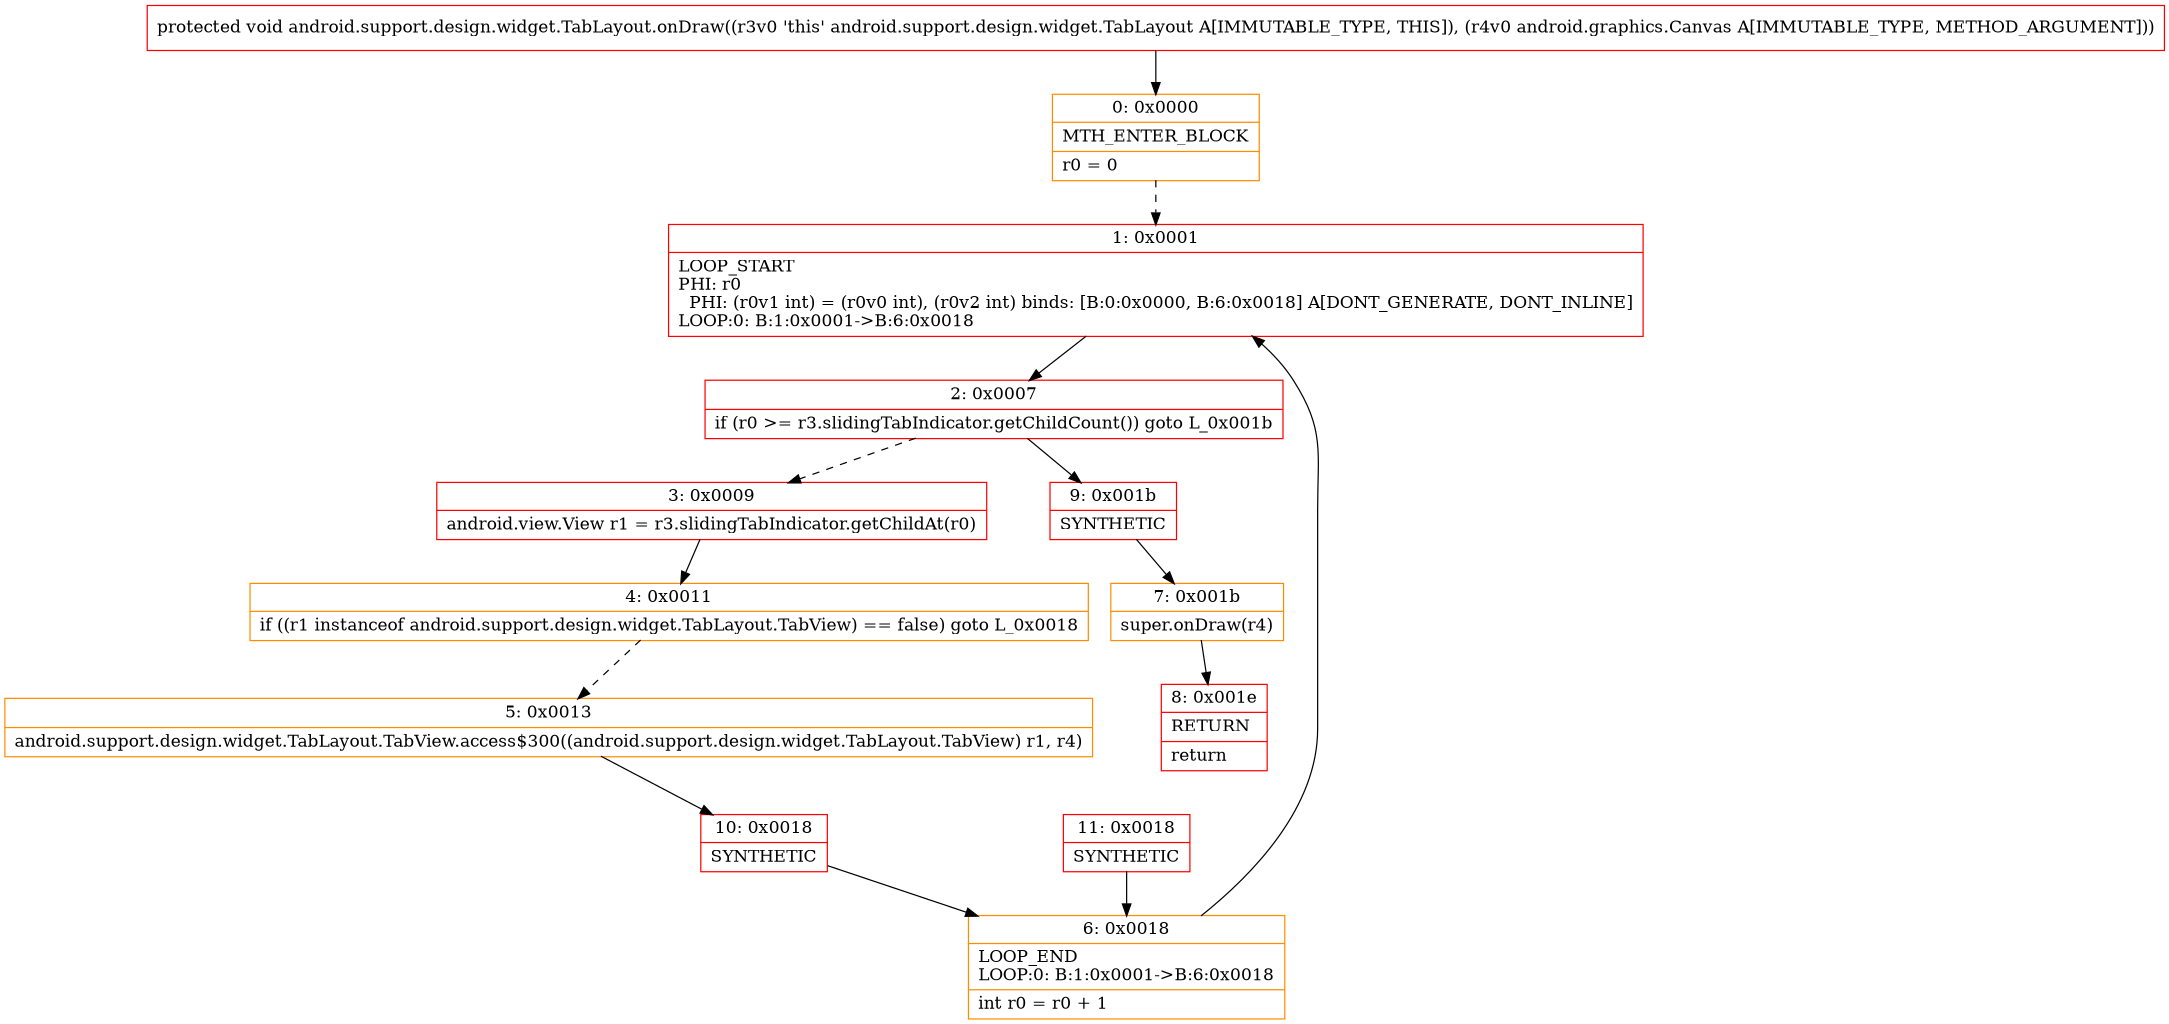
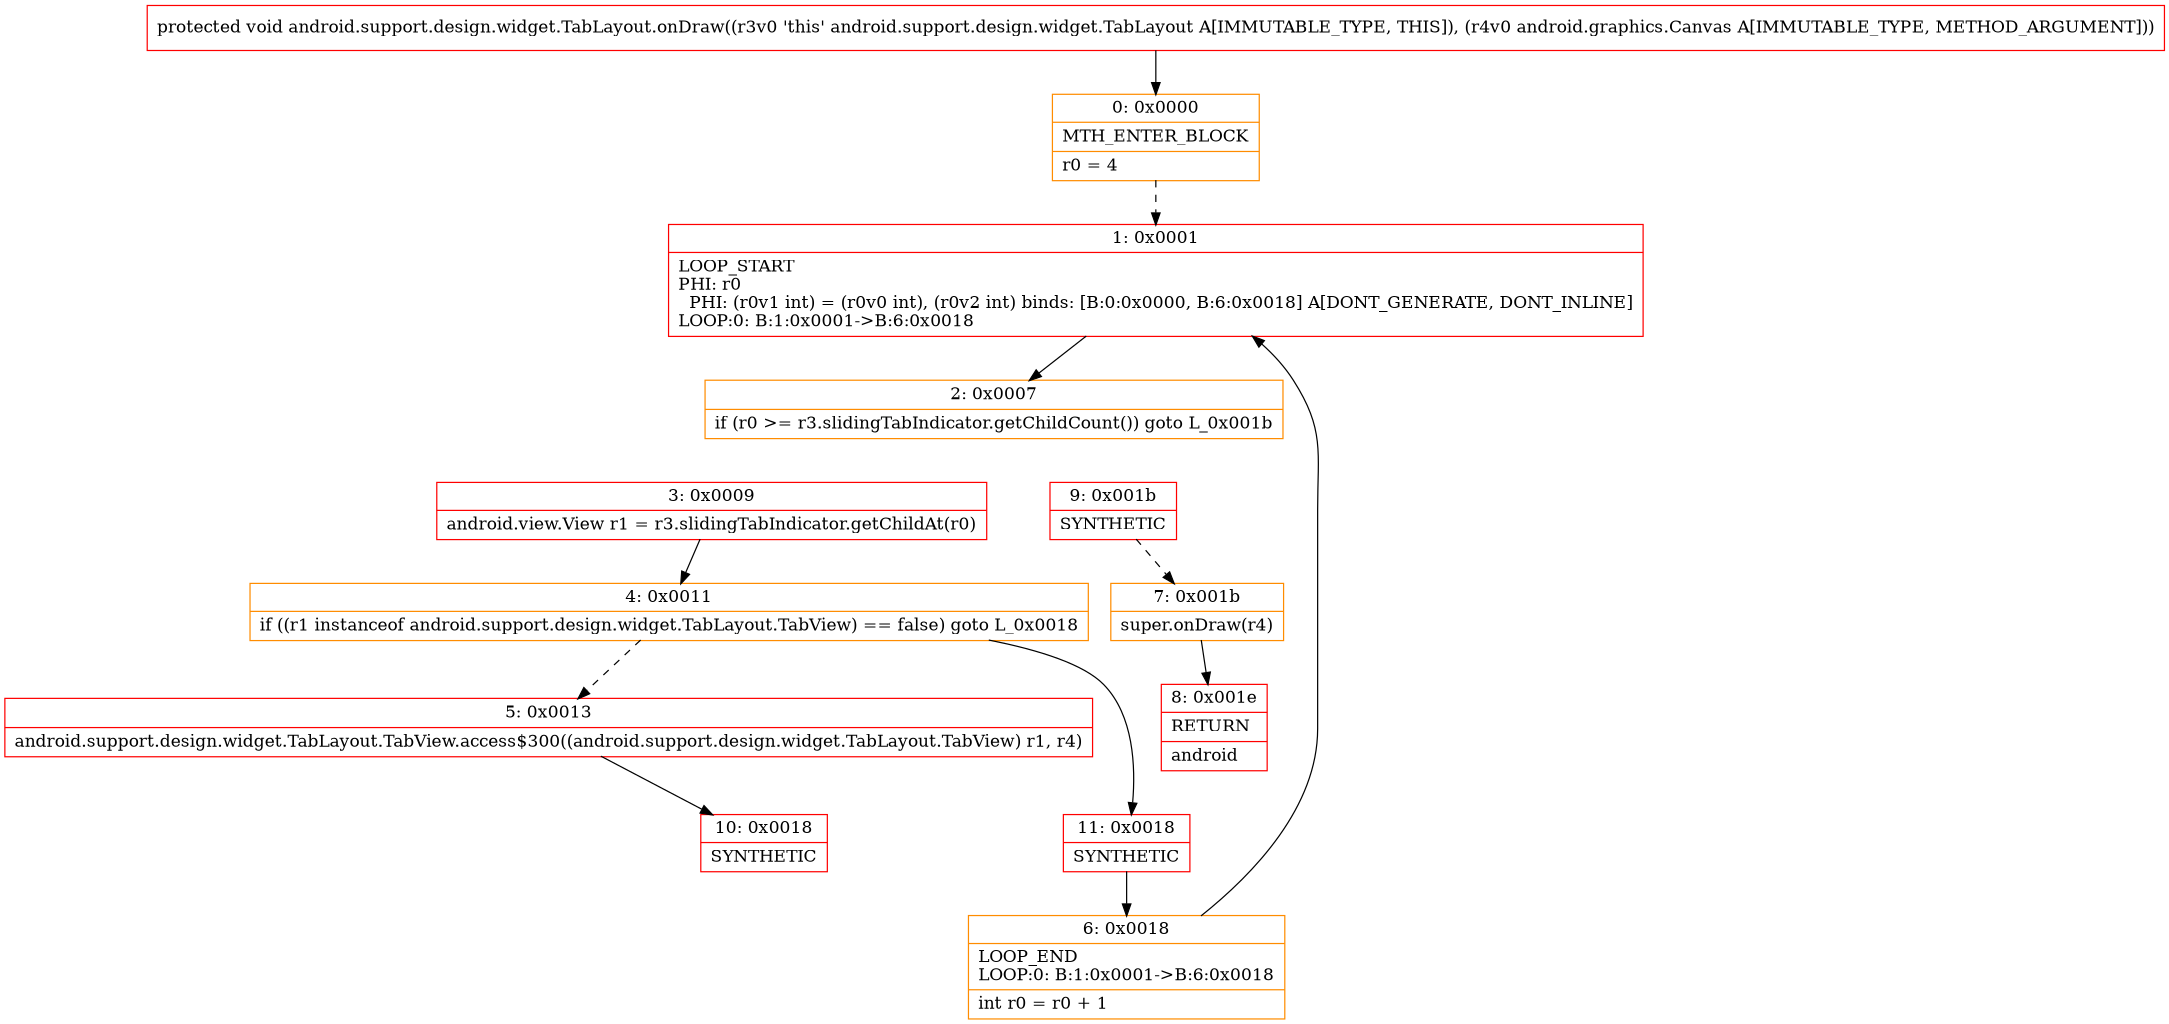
node "0: 0x0000": text "r0 = 0" -> "r0 = 4"
node "2: 0x0007": color red -> darkorange
edge "2: 0x0007" -> "9: 0x001b": removed
edge "2: 0x0007" -> "3: 0x0009": removed
edge "9: 0x001b" -> "7: 0x001b": style solid -> dashed
edge "4: 0x0011" -> "11: 0x0018": added
node "5: 0x0013": color darkorange -> red
node "8: 0x001e": text "return" -> "android"
edge "10: 0x0018" -> "6: 0x0018": removed
